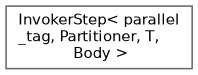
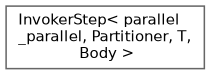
node "InvokerStep< parallel _tag, Partitioner, T, Body >": label "InvokerStep< parallel _tag, Partitioner, T, Body >" -> "InvokerStep< parallel _parallel, Partitioner, T, Body >"
